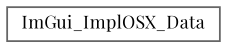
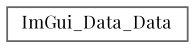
node "ImGui_ImplOSX_Data": label "ImGui_ImplOSX_Data" -> "ImGui_Data_Data"
